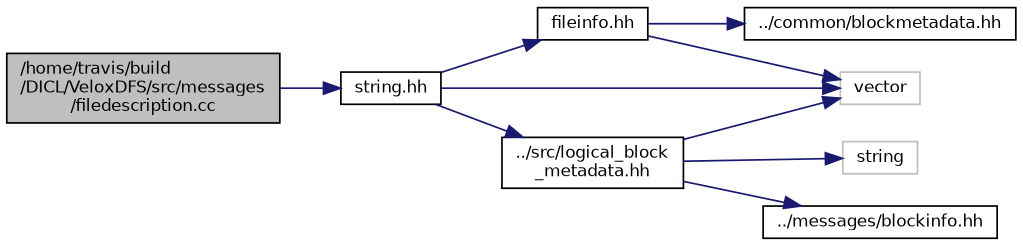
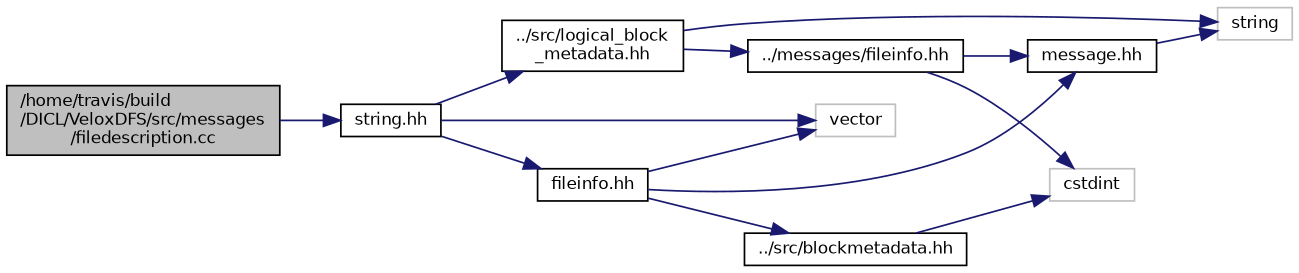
node "../common/blockmetadata.hh": label "../common/blockmetadata.hh" -> "../src/blockmetadata.hh"
node "message.hh": added
edge "../src/logical_block _metadata.hh" -> "vector": removed
node "cstdint": added
node "../messages/blockinfo.hh": label "../messages/blockinfo.hh" -> "../messages/fileinfo.hh"
